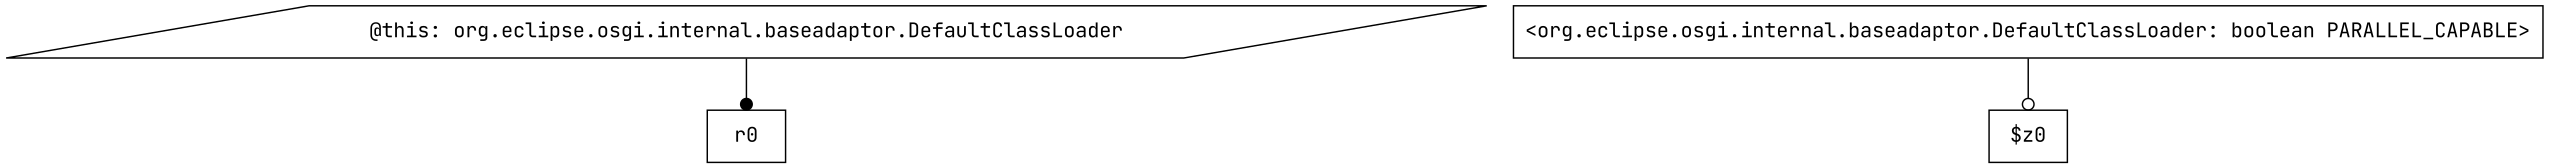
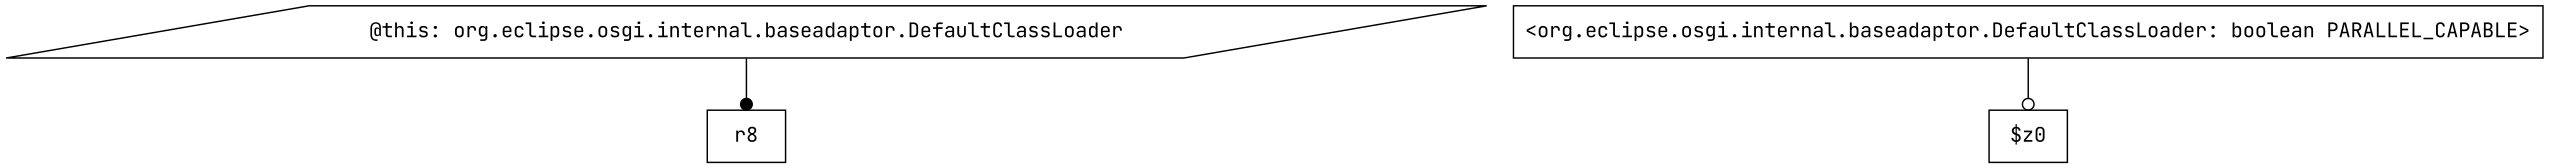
node "r0": label "r0" -> "r8"
